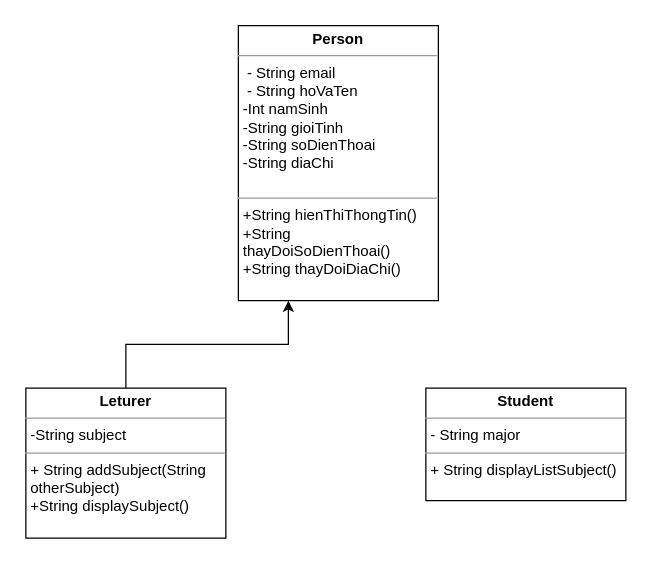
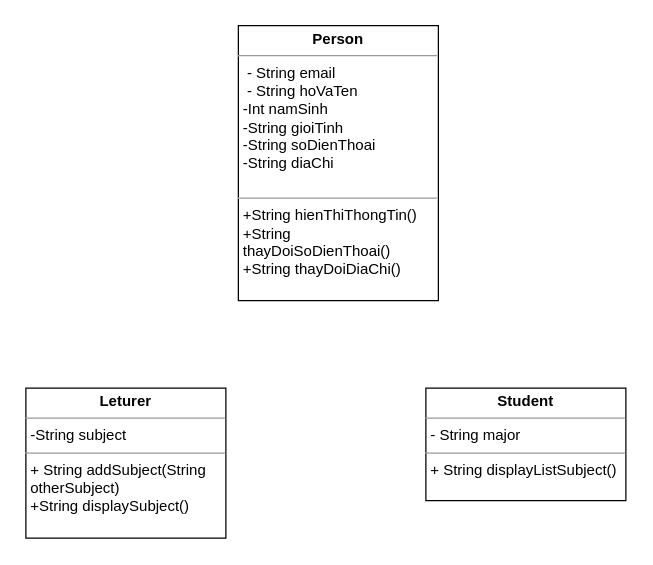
edge "Leturer -String subject + String addSubject(String otherSubject) +String displaySubject()" -> "Person - String email - String hoVaTen -Int namSinh -String gioiTinh -String soDienThoai -String diaChi +String hienThiThongTin() +String thayDoiSoDienThoai() +String thayDoiDiaChi()": removed
